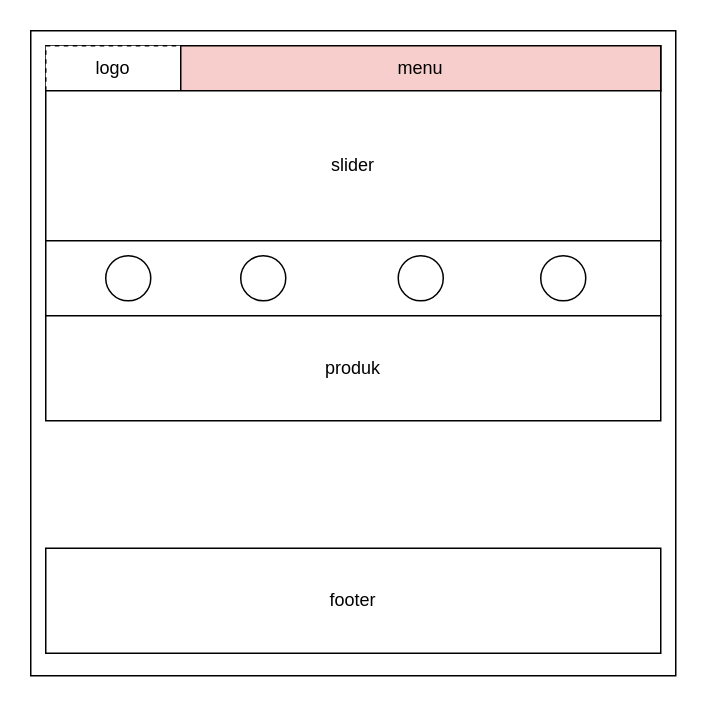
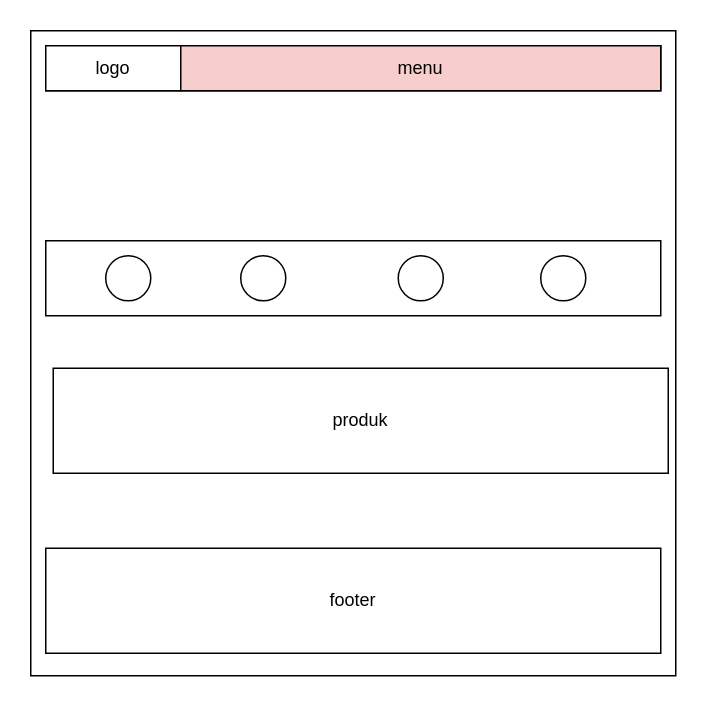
node "logo": style dashed -> solid
node "slider": removed
node "produk": moved (353, 368) -> (361, 421)
